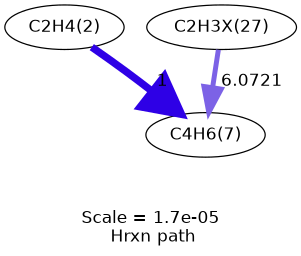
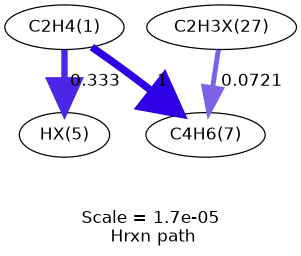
node "C2H4(2)": label "C2H4(2)" -> "C2H4(1)"
edge "C2H3X(27)" -> "C4H6(7)": label " 6.0721" -> " 0.0721"
node "HX(5)": added
